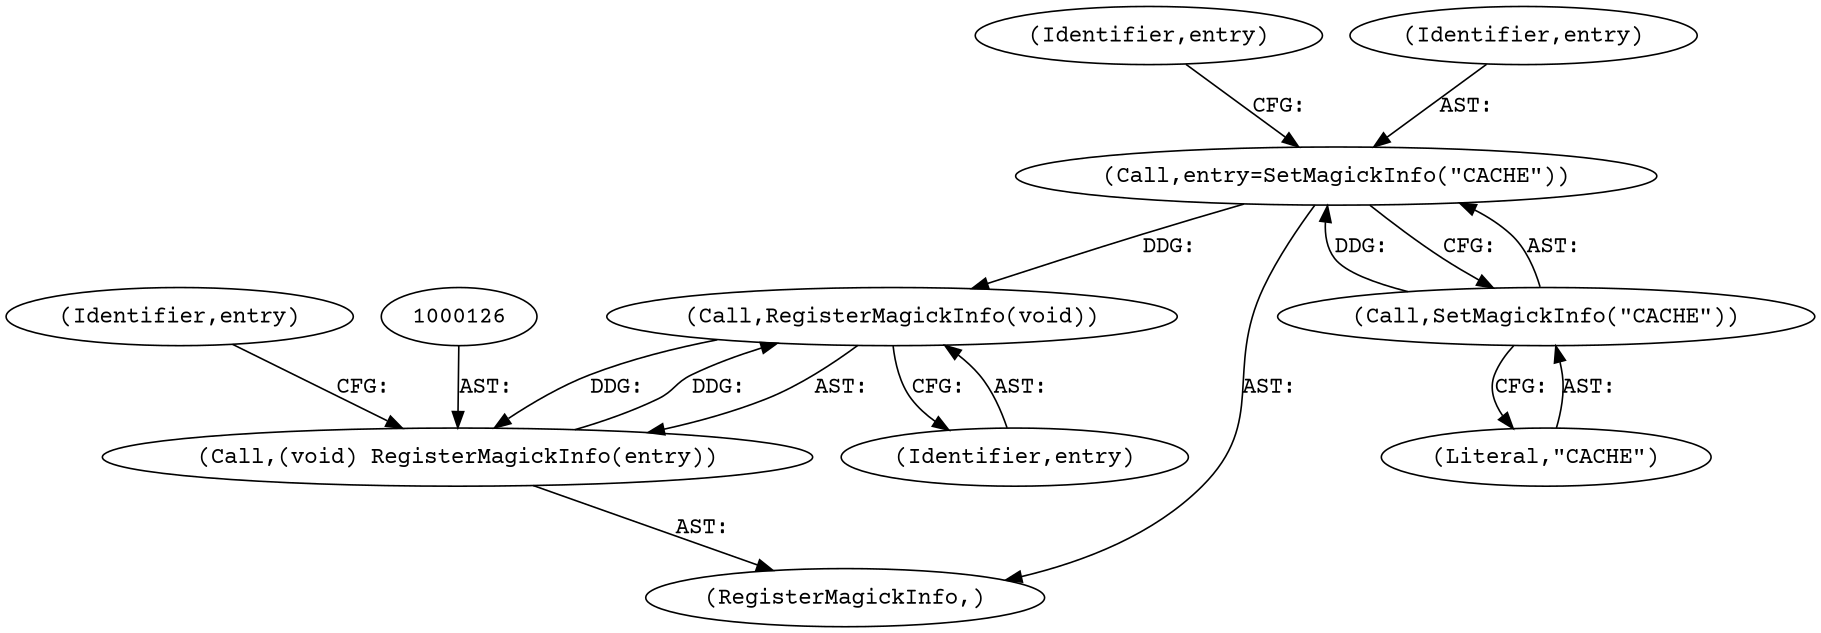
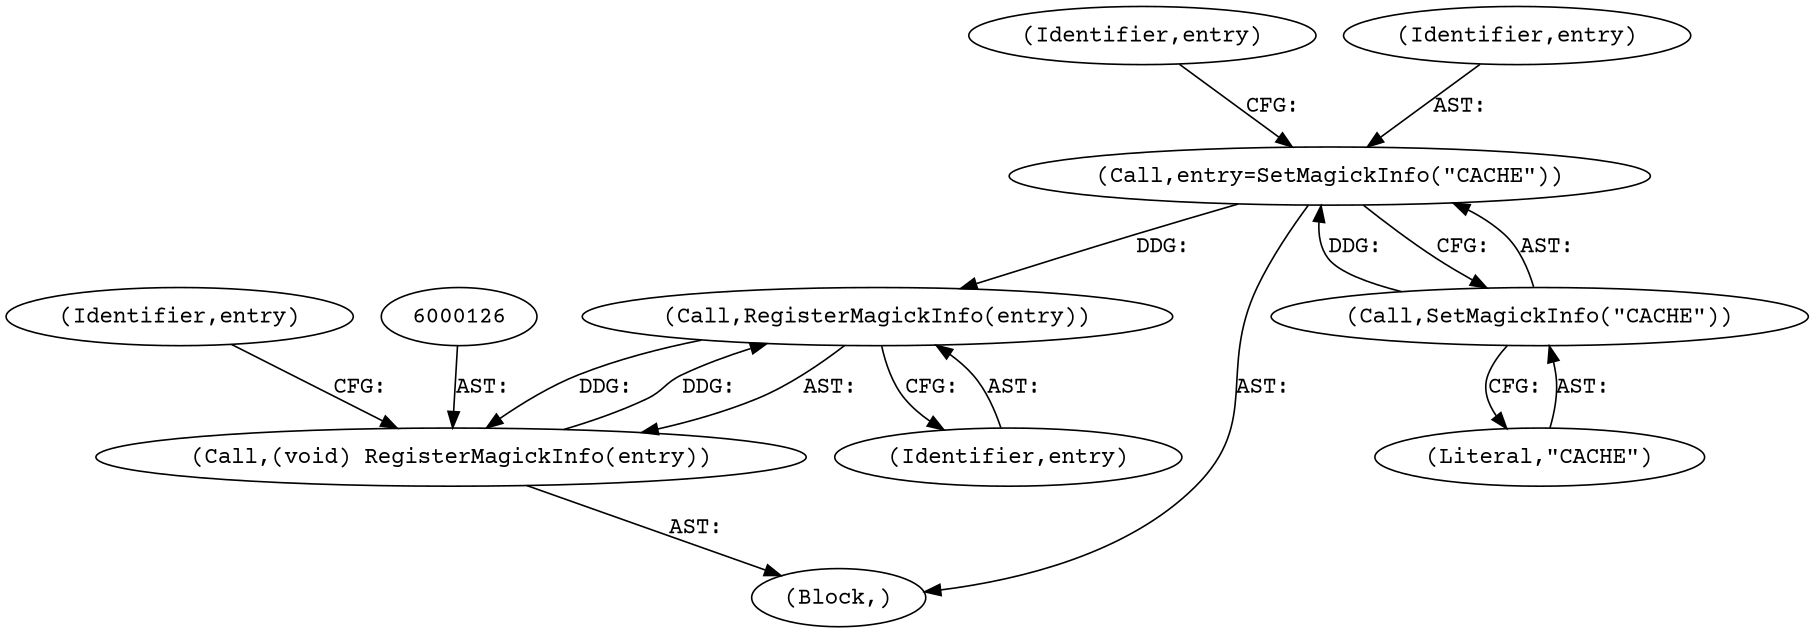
node "1000126": label "1000126" -> "6000126"
node "(Call,RegisterMagickInfo(void))": label "(Call,RegisterMagickInfo(void))" -> "(Call,RegisterMagickInfo(entry))"
node "(RegisterMagickInfo,)": label "(RegisterMagickInfo,)" -> "(Block,)"
